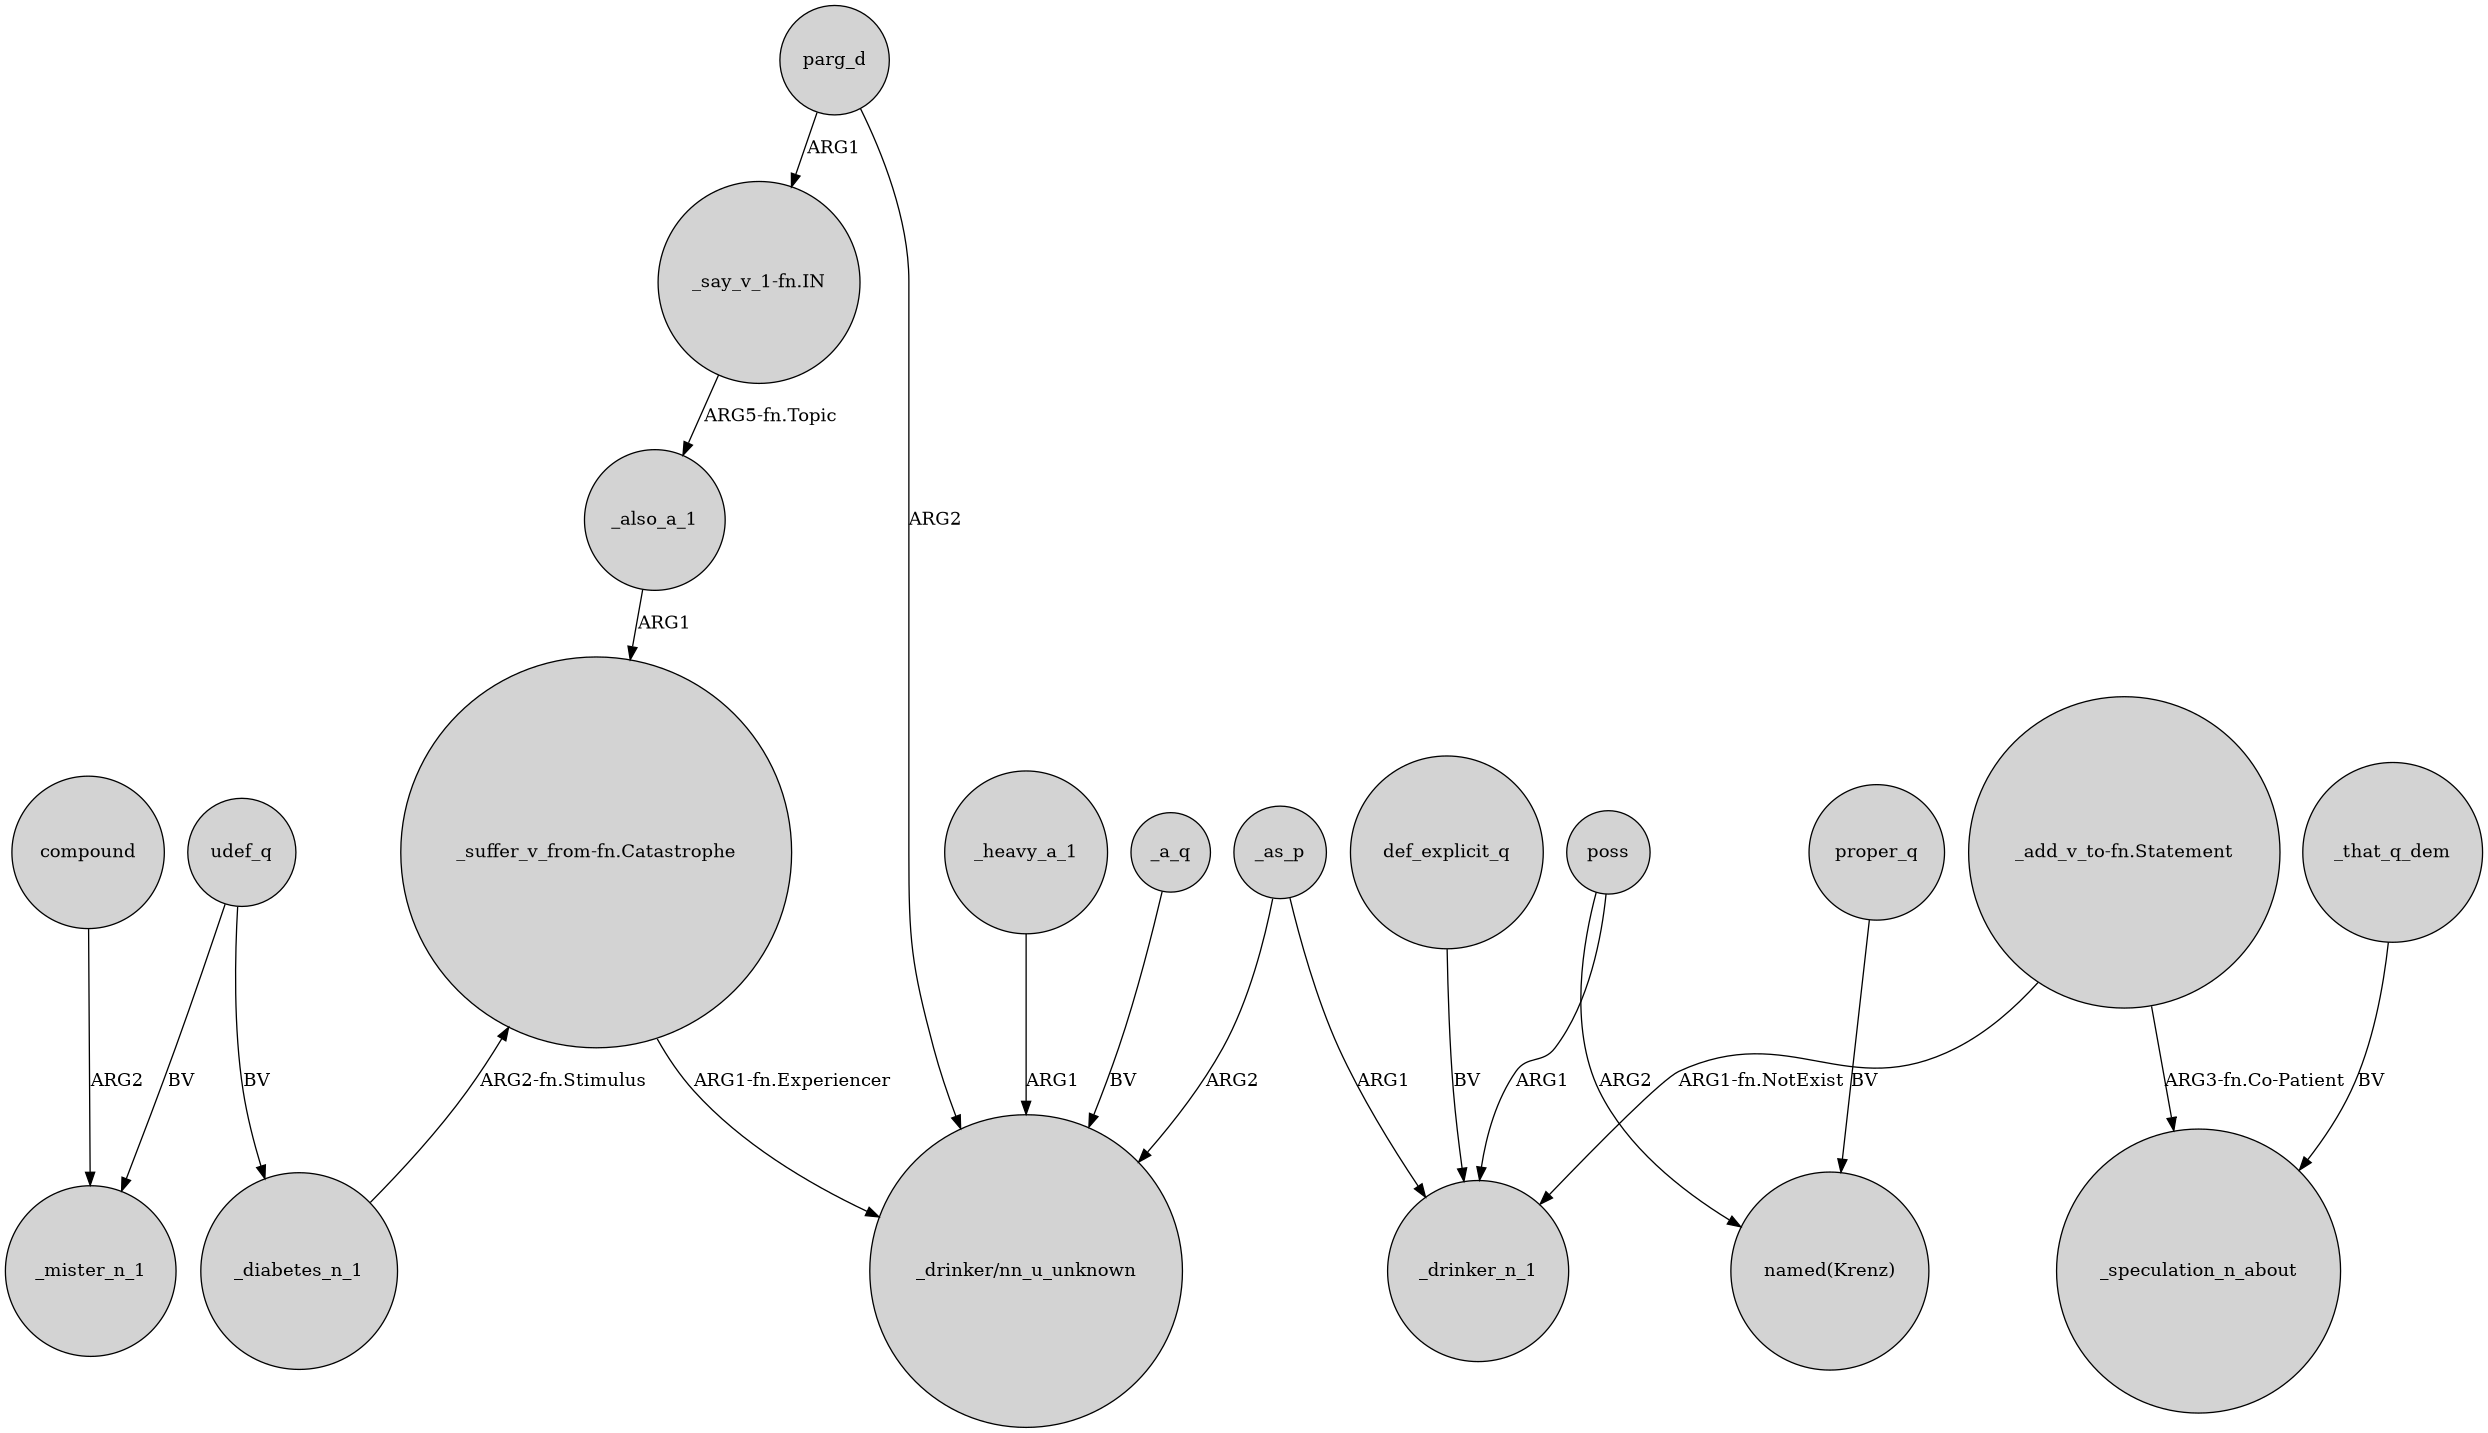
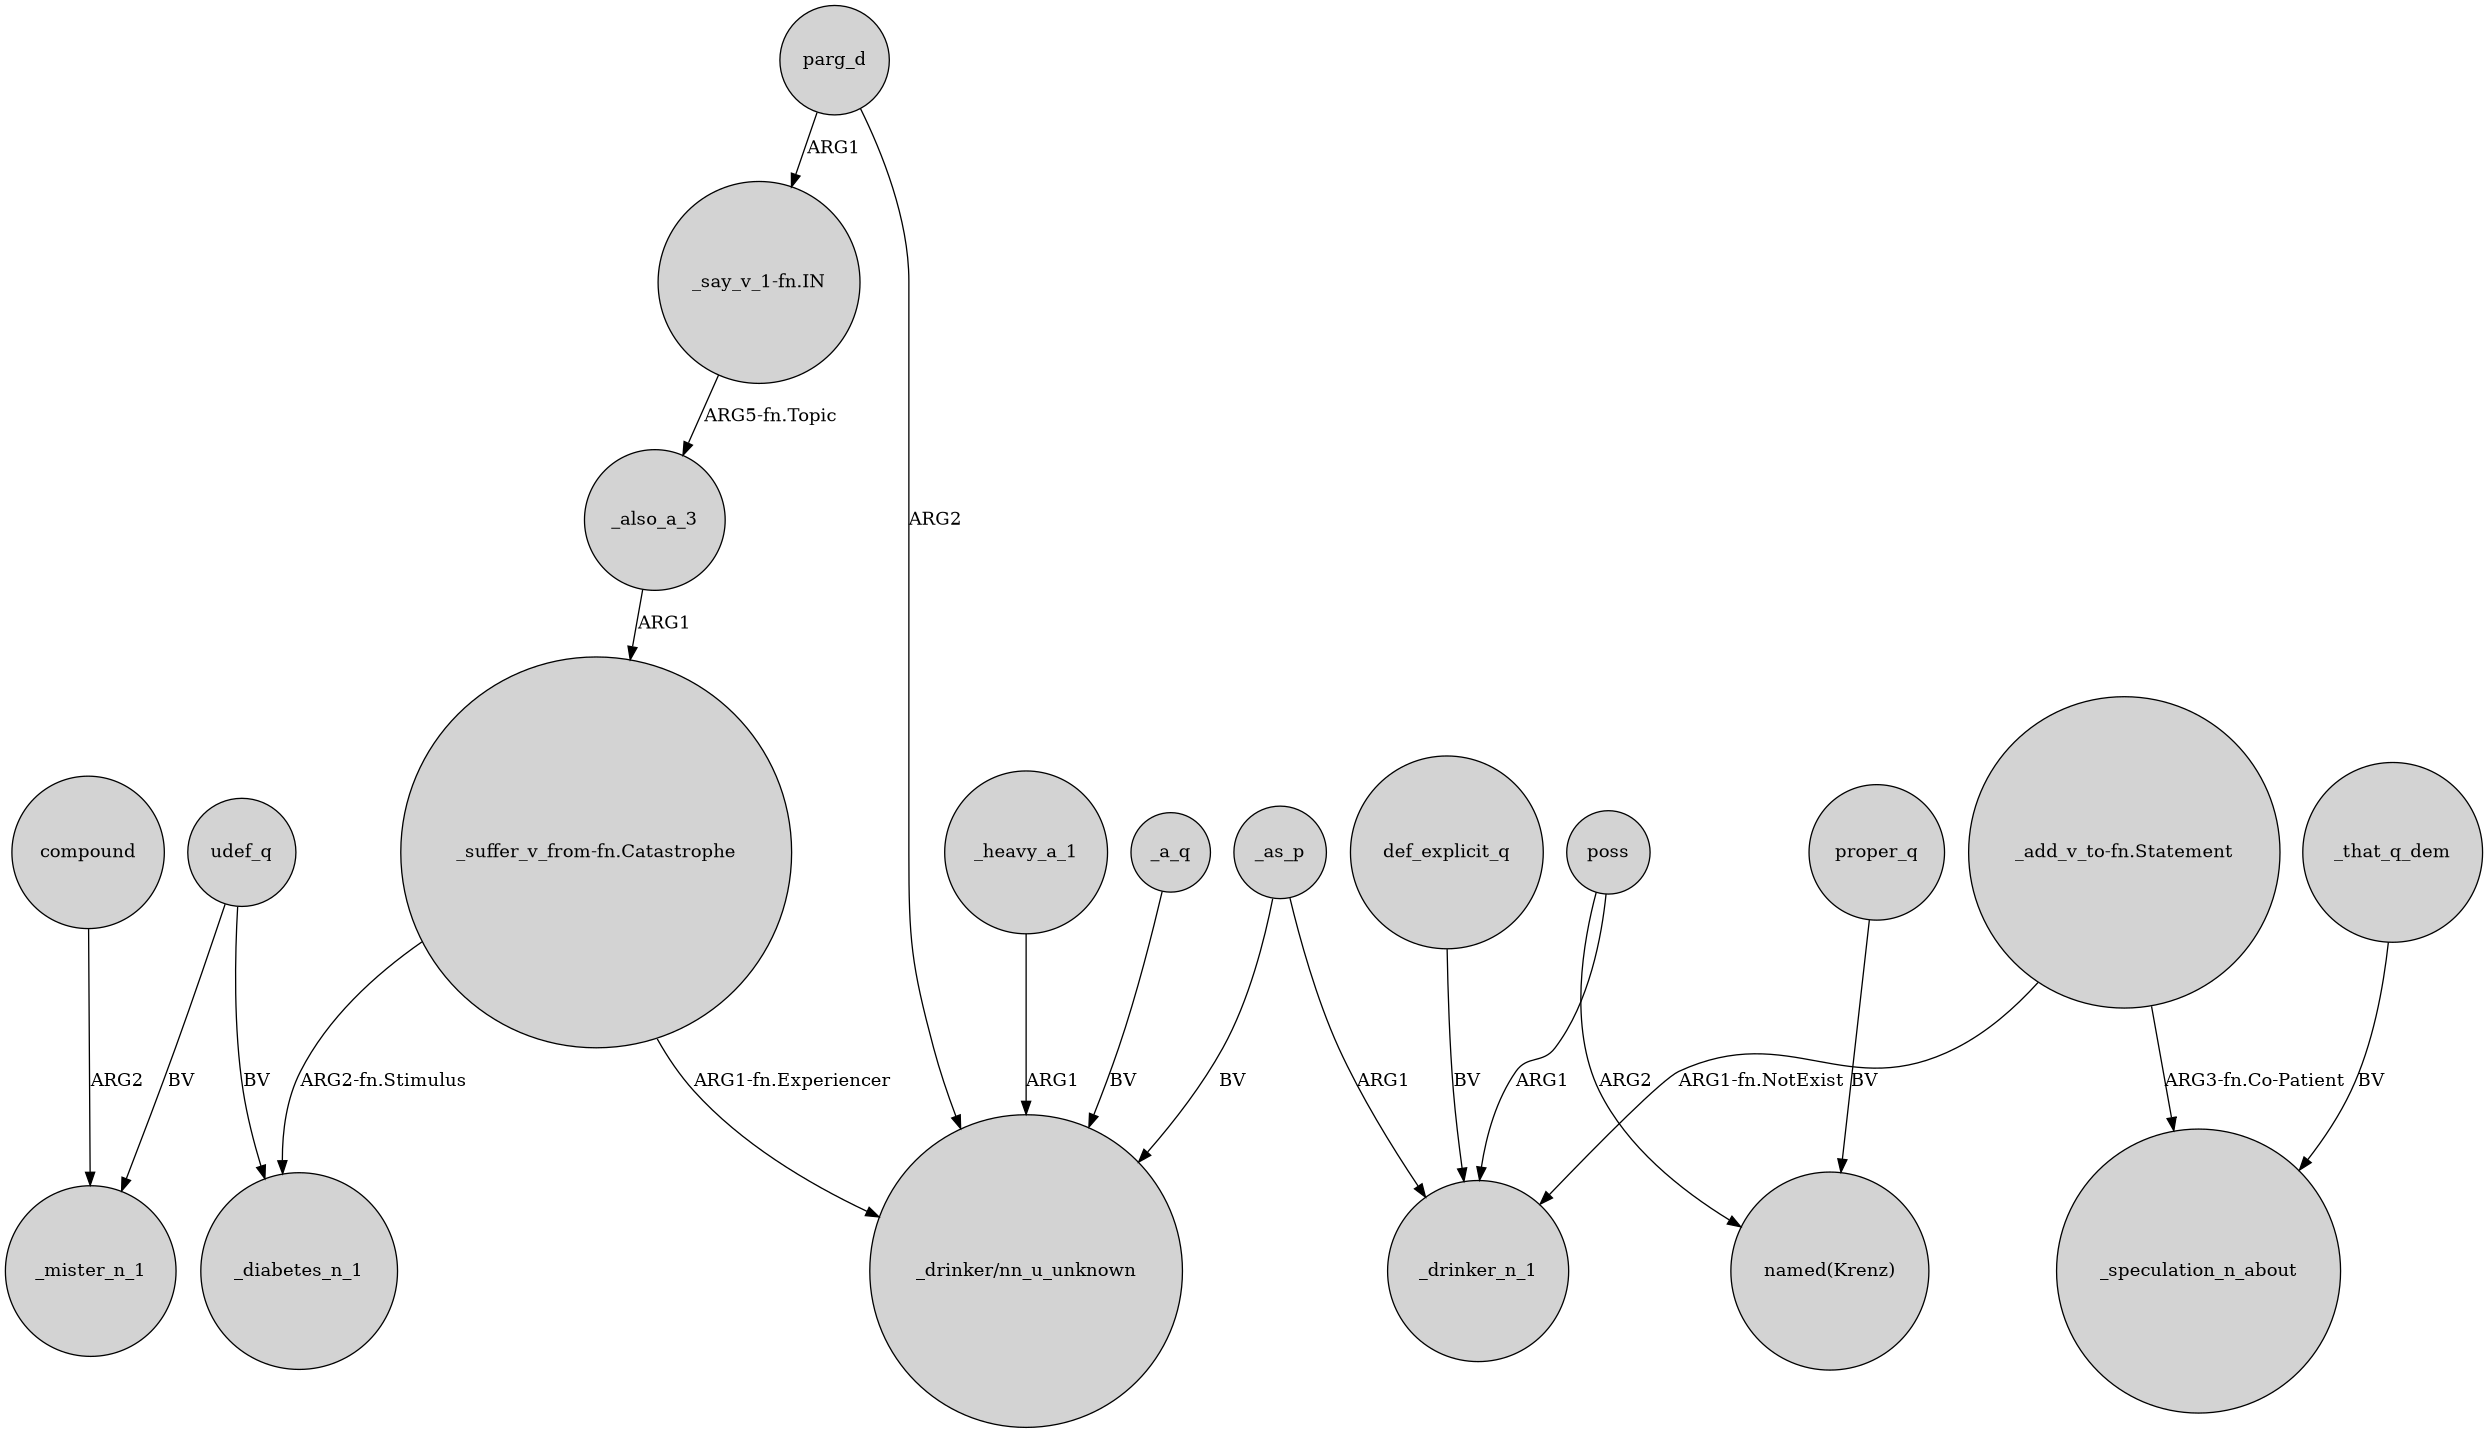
node "_also_a_1": label "_also_a_1" -> "_also_a_3"
edge "_as_p" -> "_drinker/nn_u_unknown": label "ARG2" -> "BV"
edge "_diabetes_n_1" -> "_suffer_v_from-fn.Catastrophe": reversed
